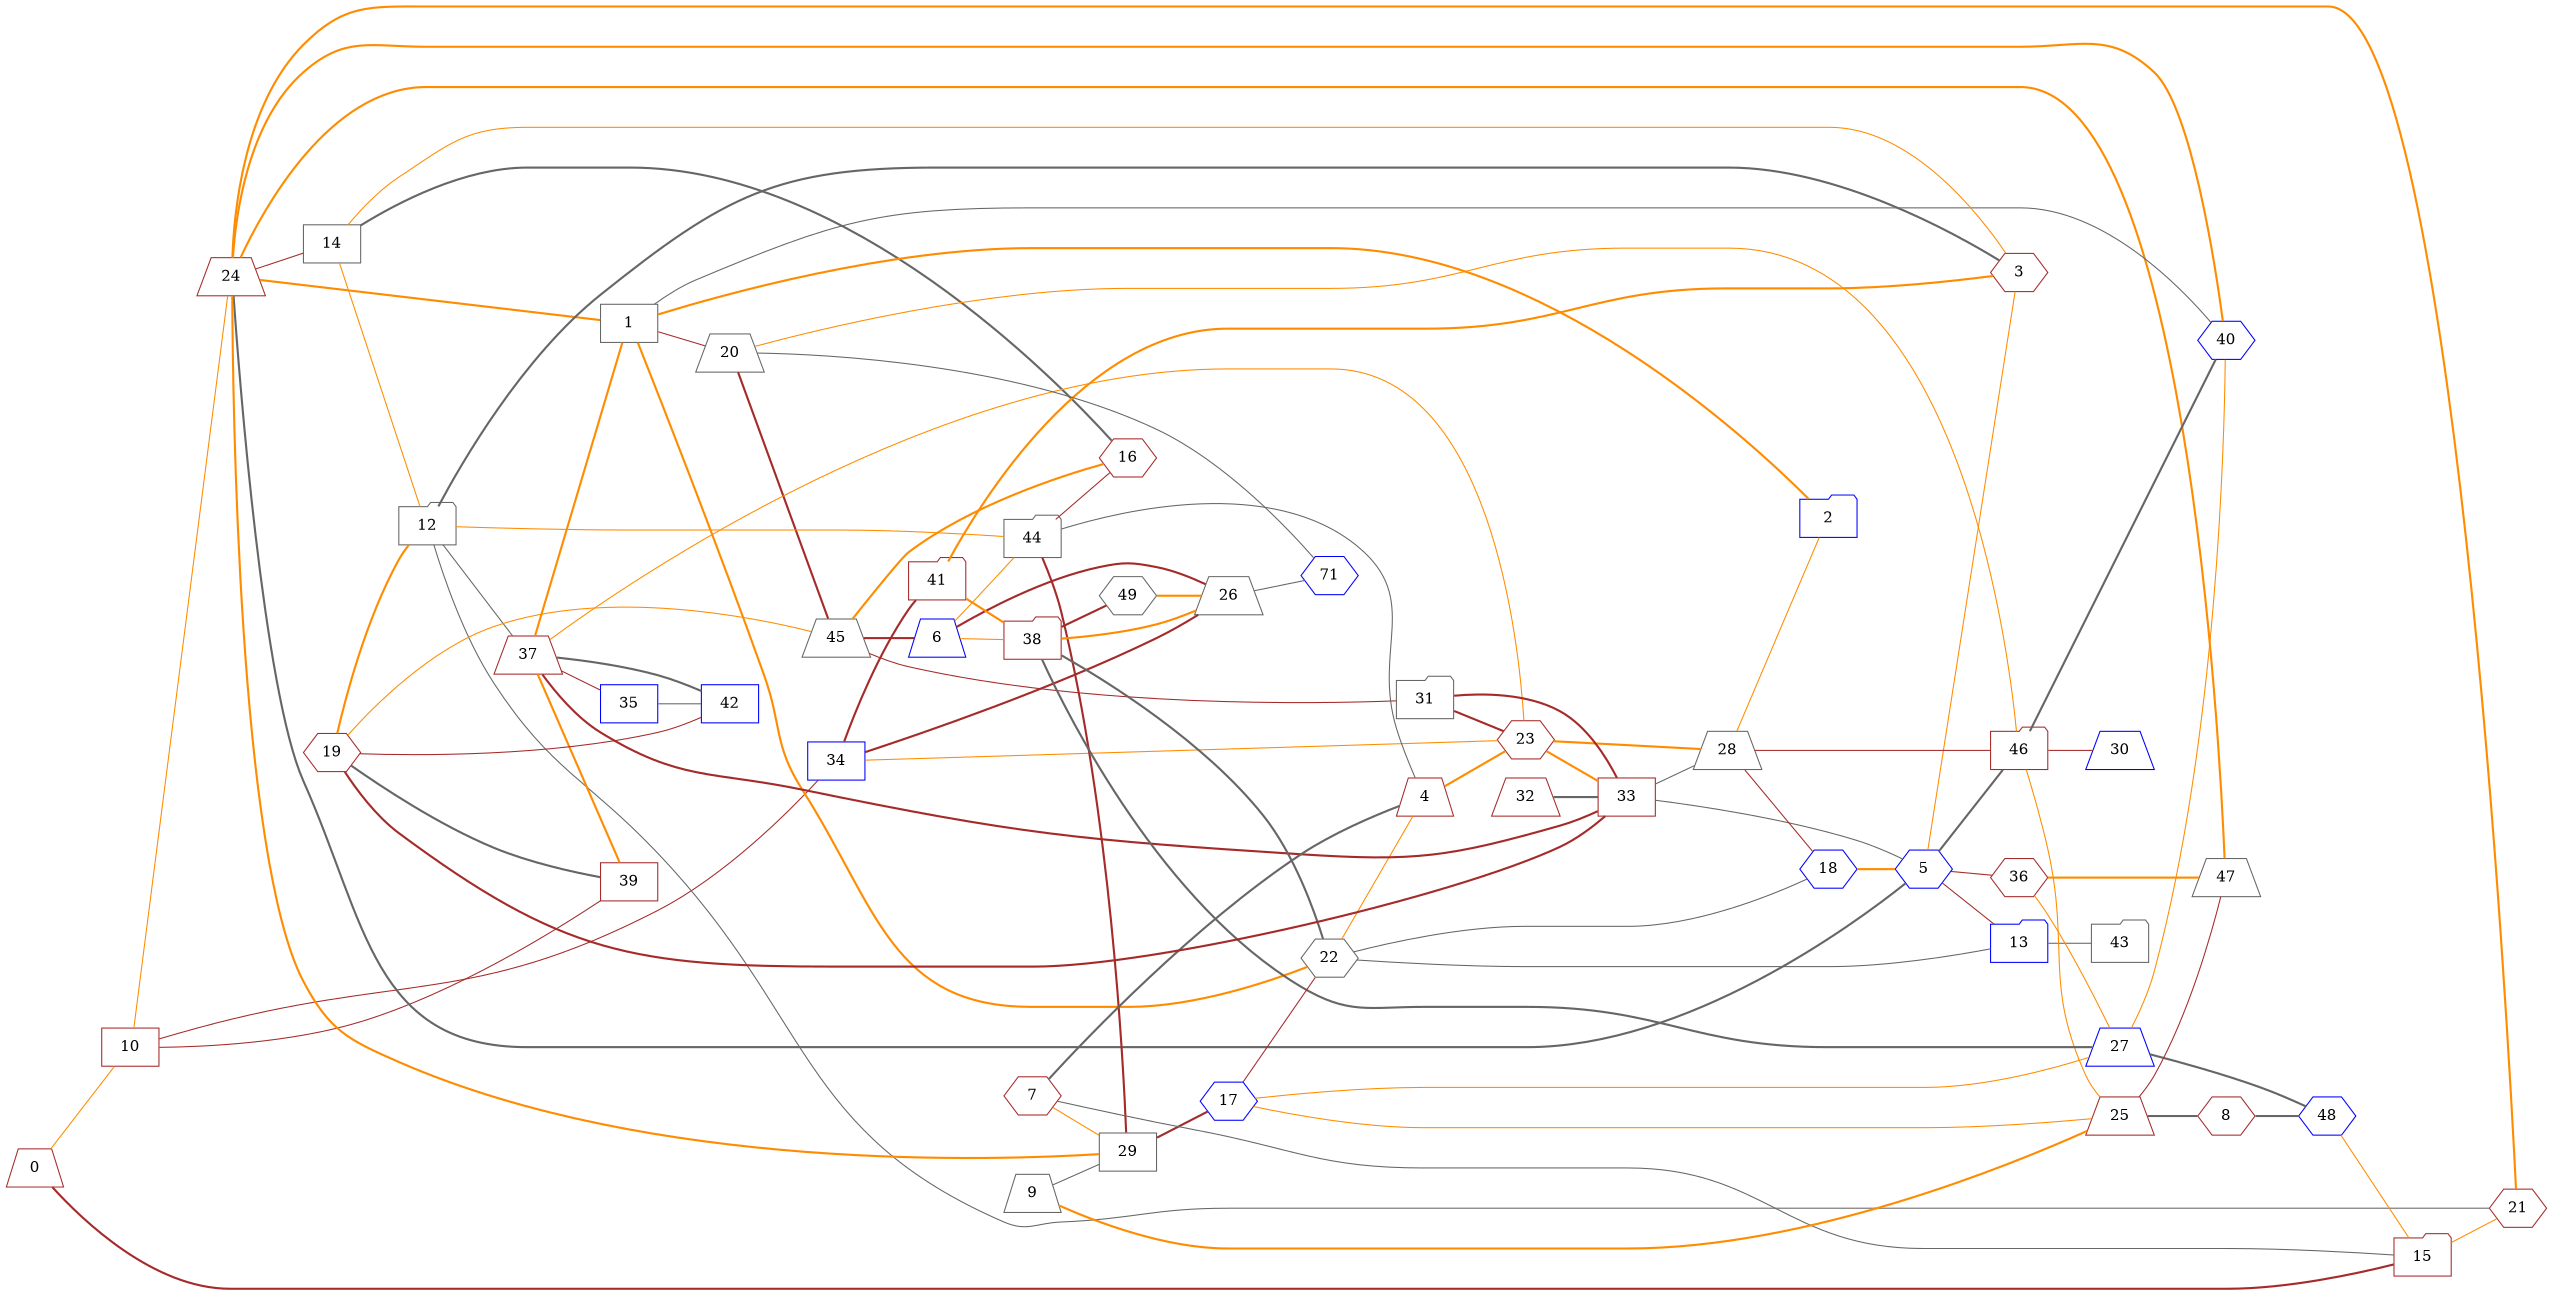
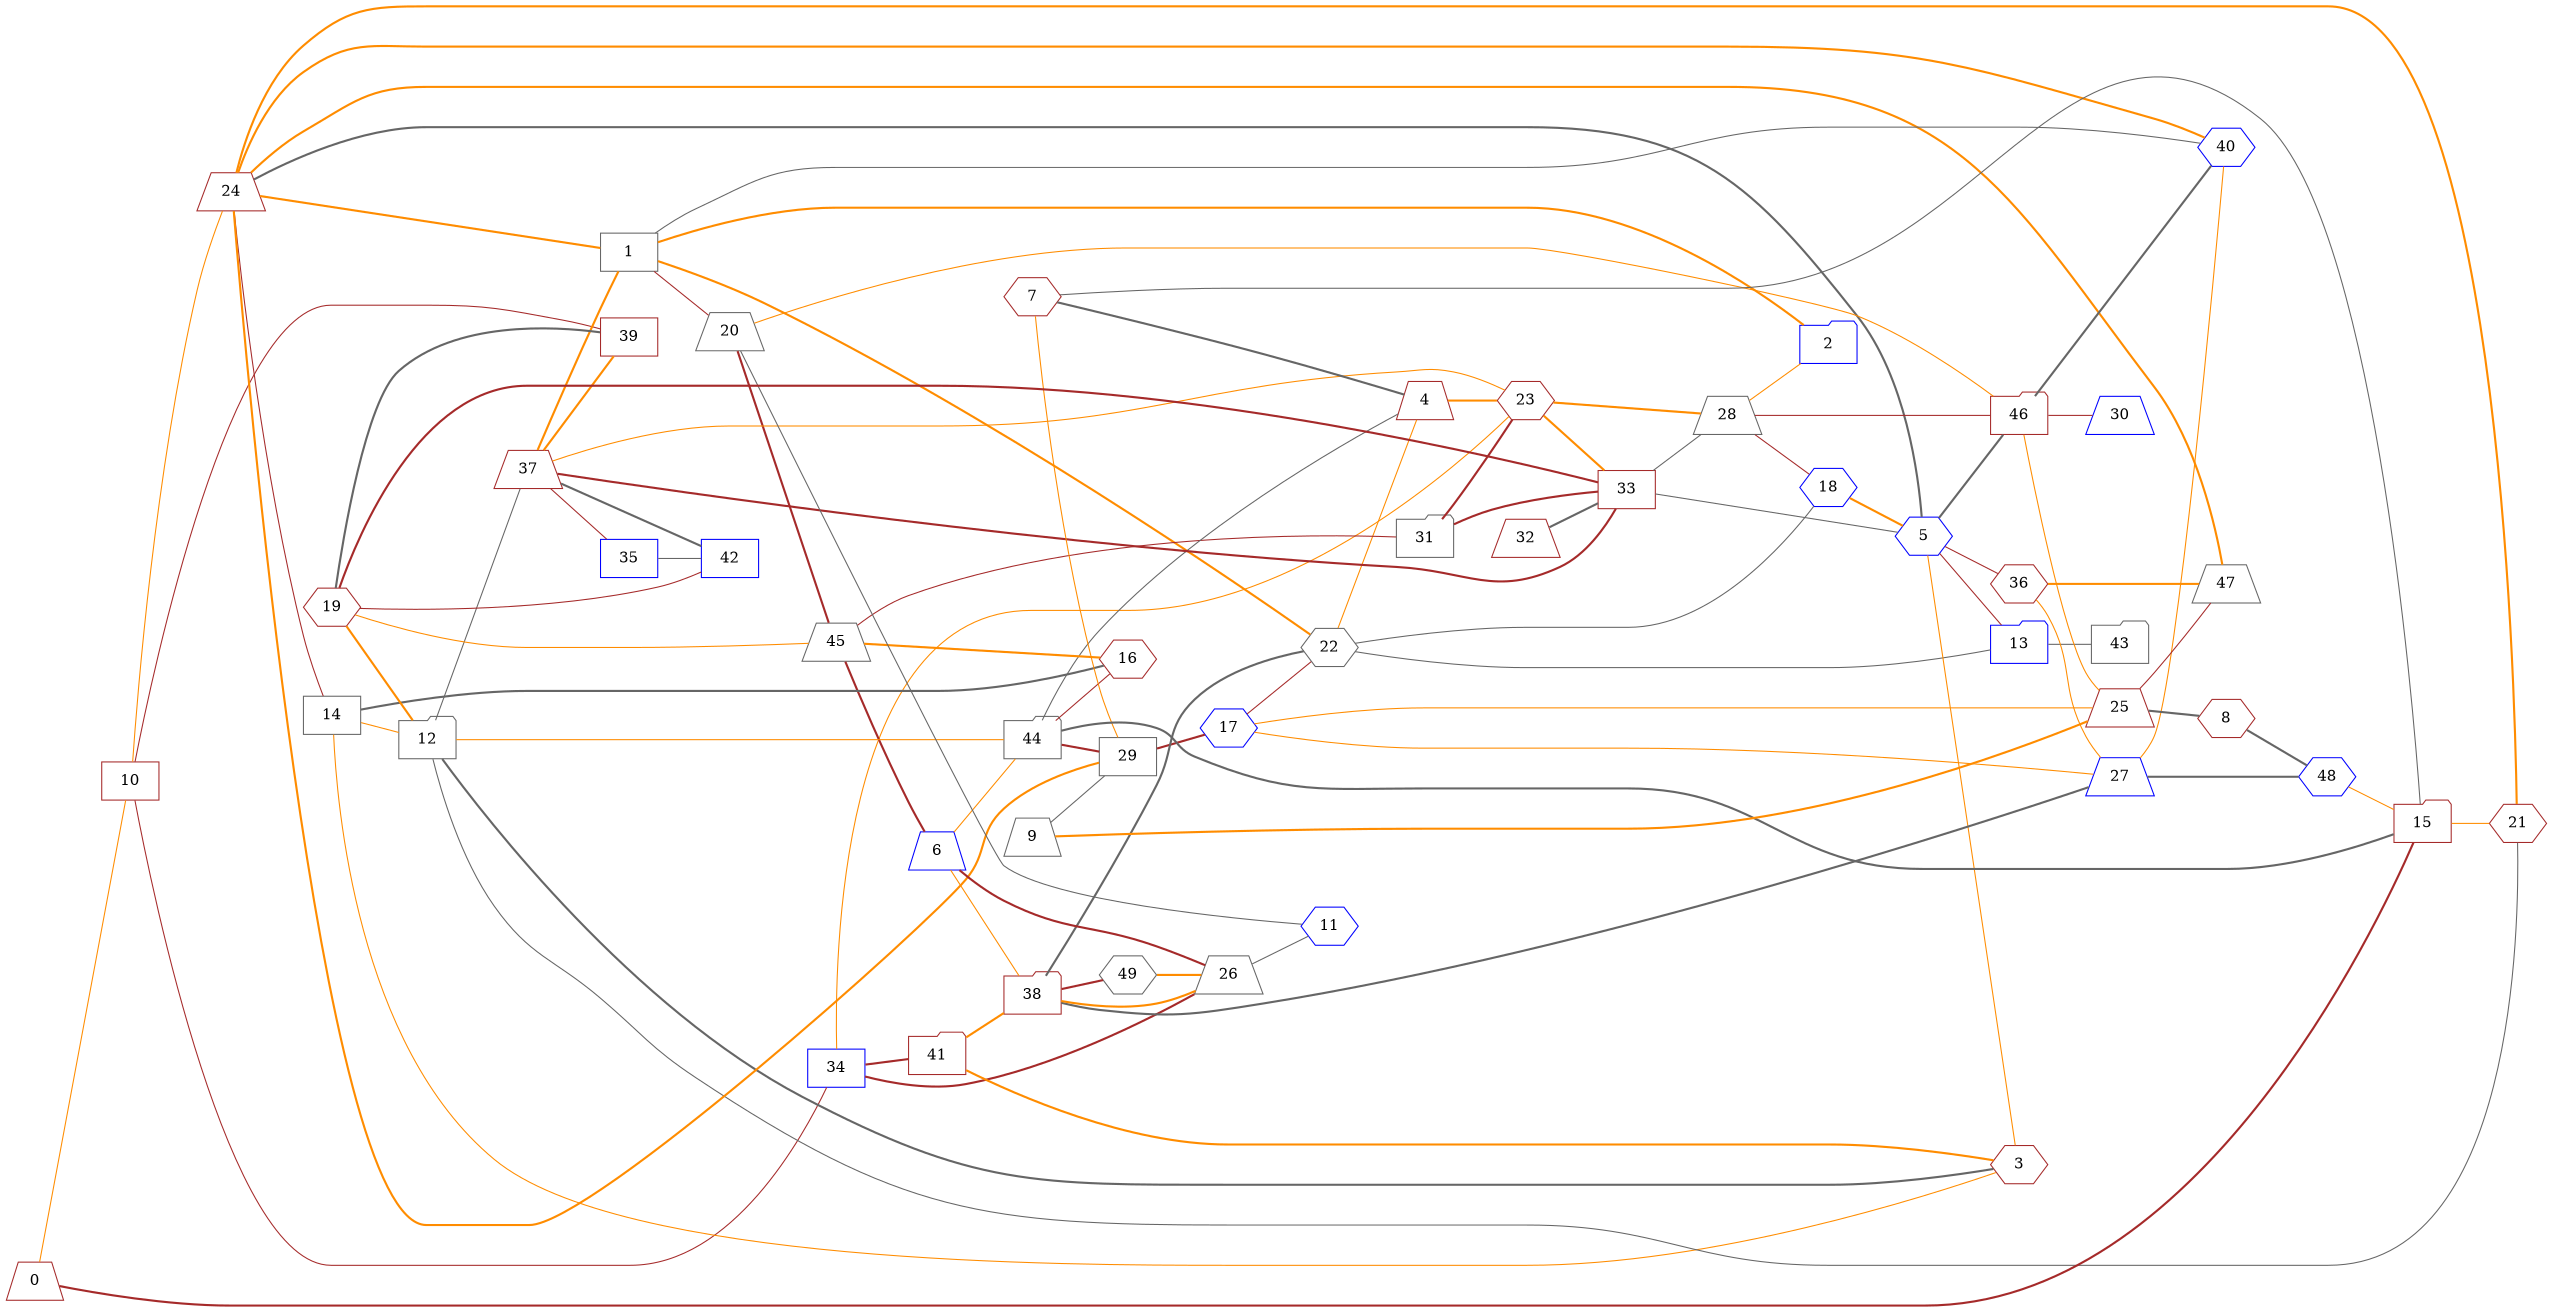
node "71": label "71" -> "11"
edge "44" -- "15": added
